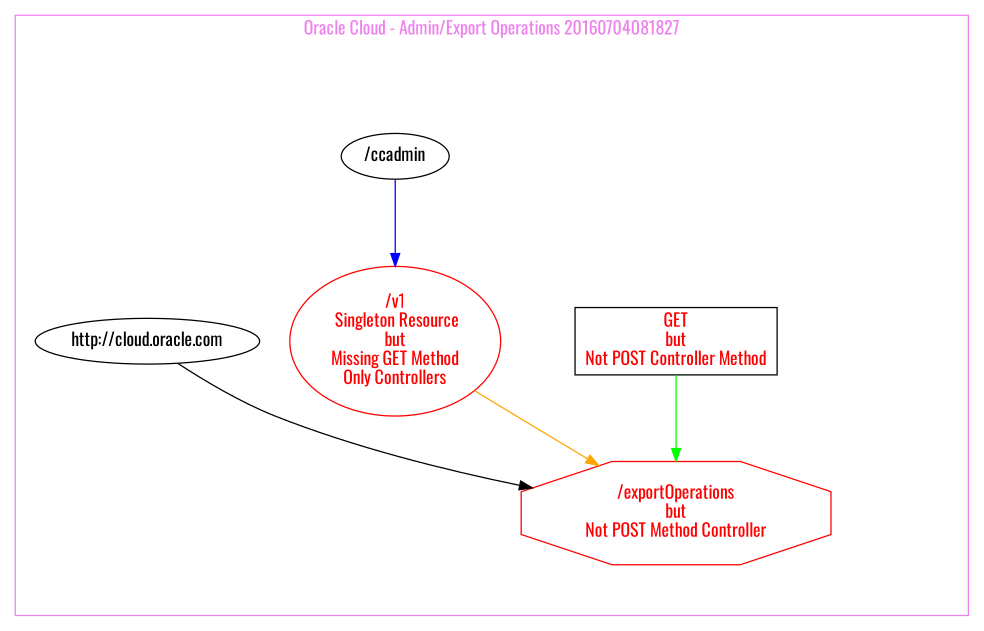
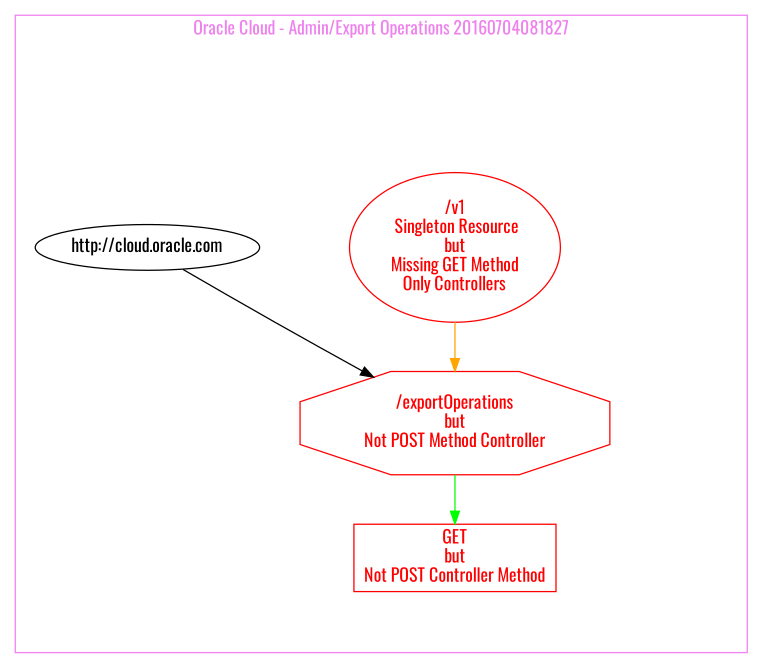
node "/ccadmin": removed
node "GET but Not POST Controller Method": color black -> red
edge "GET but Not POST Controller Method" -> "/exportOperations but Not POST Method Controller": reversed
